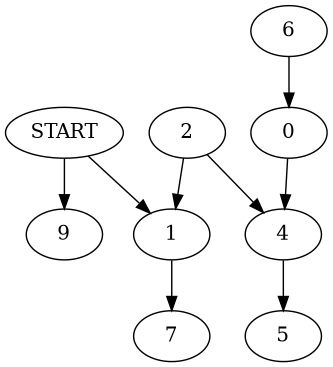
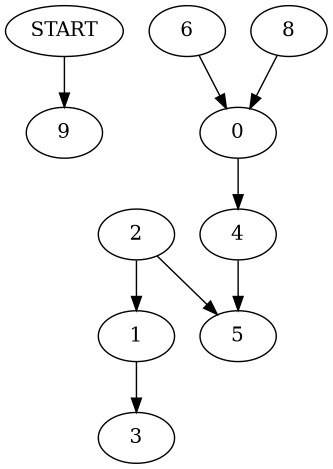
node "8": added
edge "2" -> "4": now "2" -> "5"
edge "START" -> "1": removed
node "7": label "7" -> "3"
